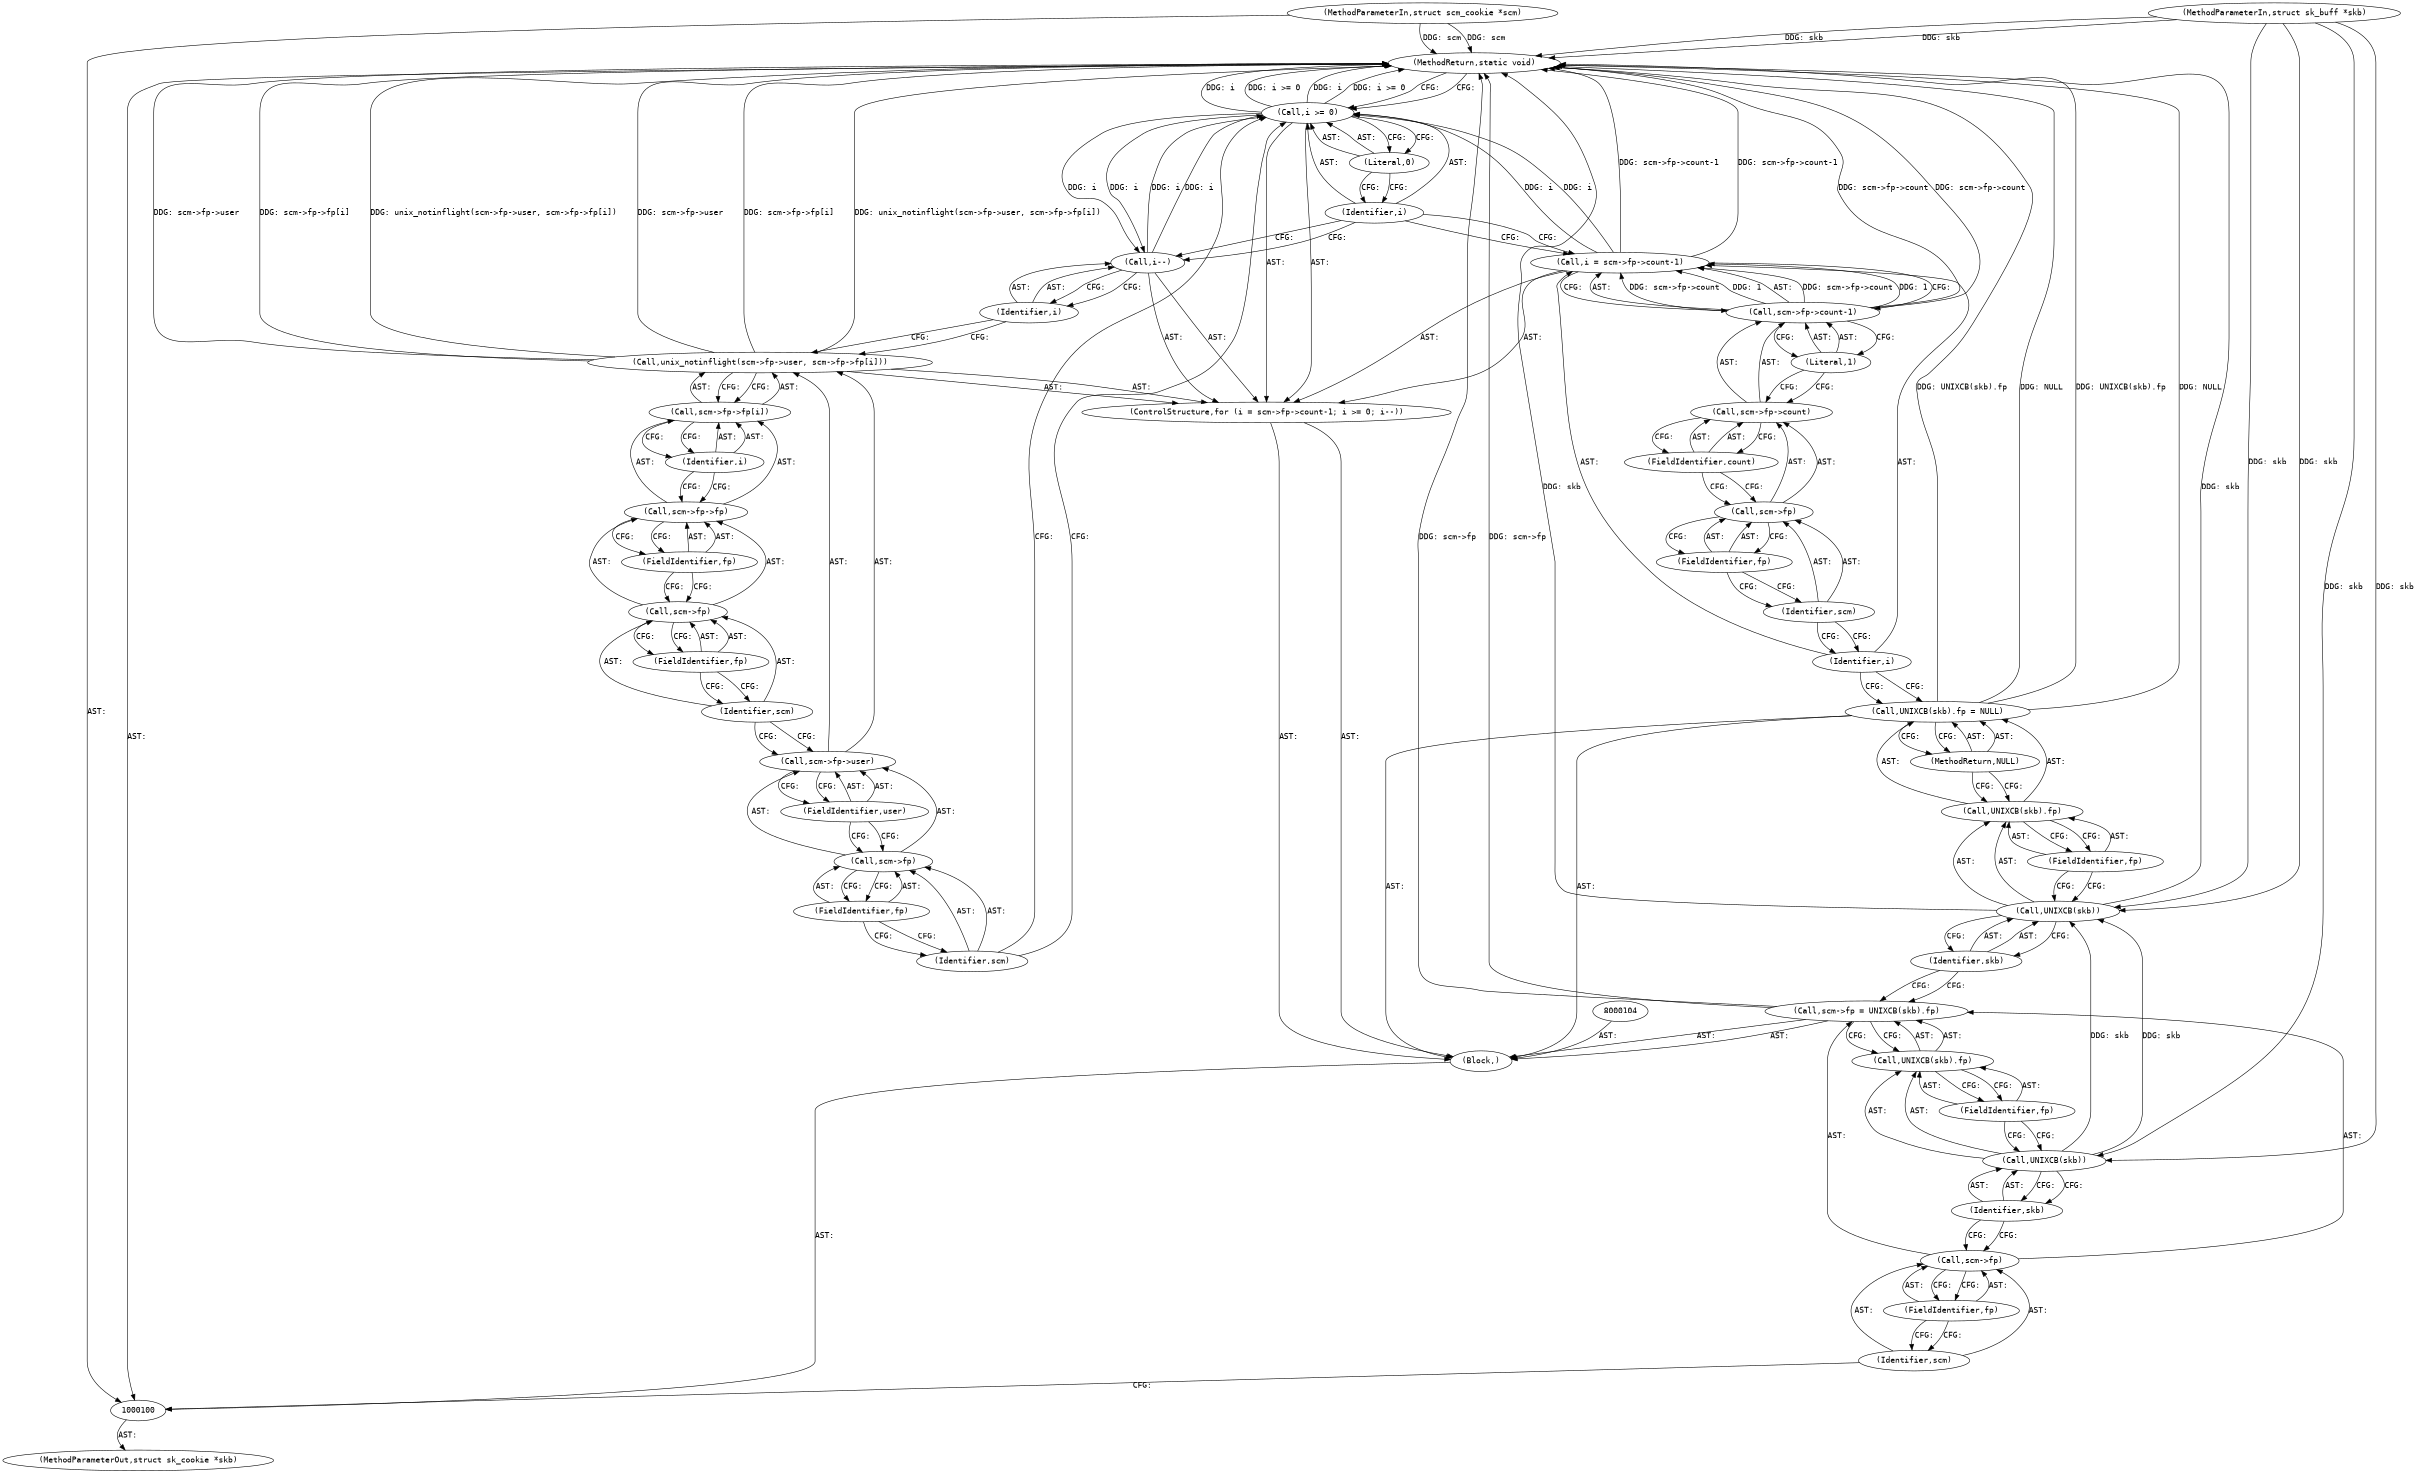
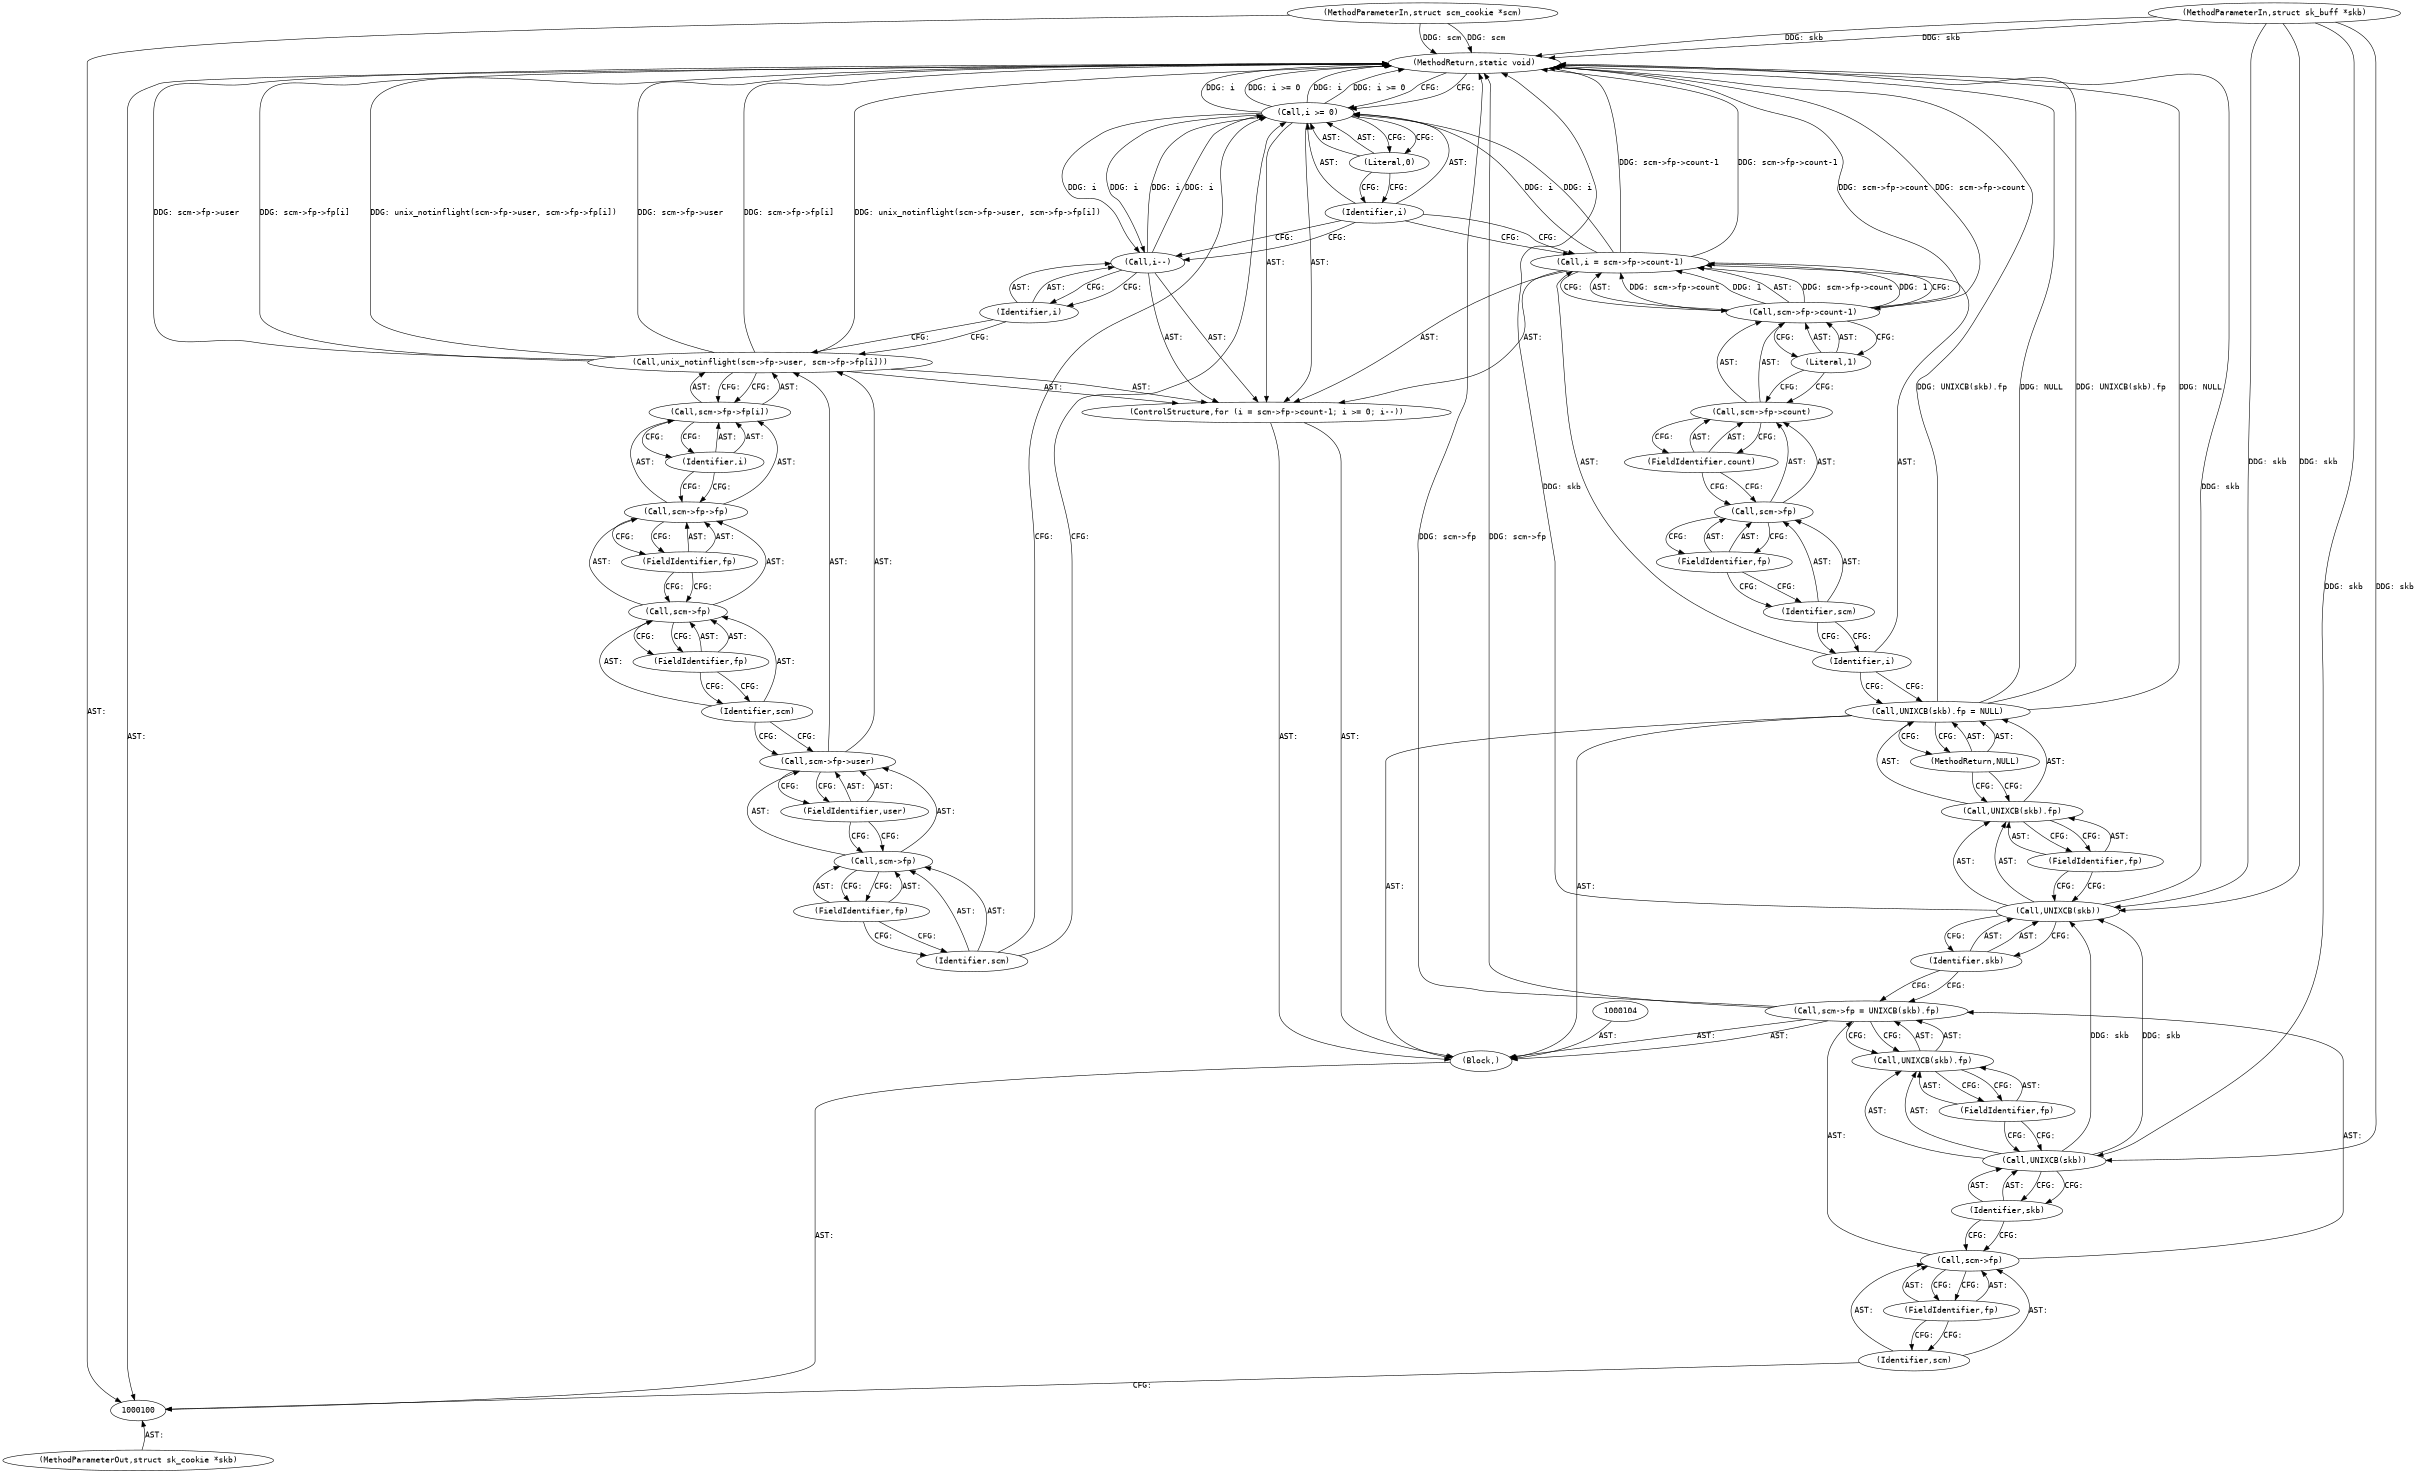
node "8000104": label "8000104" -> "1000104"
edge "1000100" -> "(MethodParameterOut,struct sk_cookie *skb)": reversed
